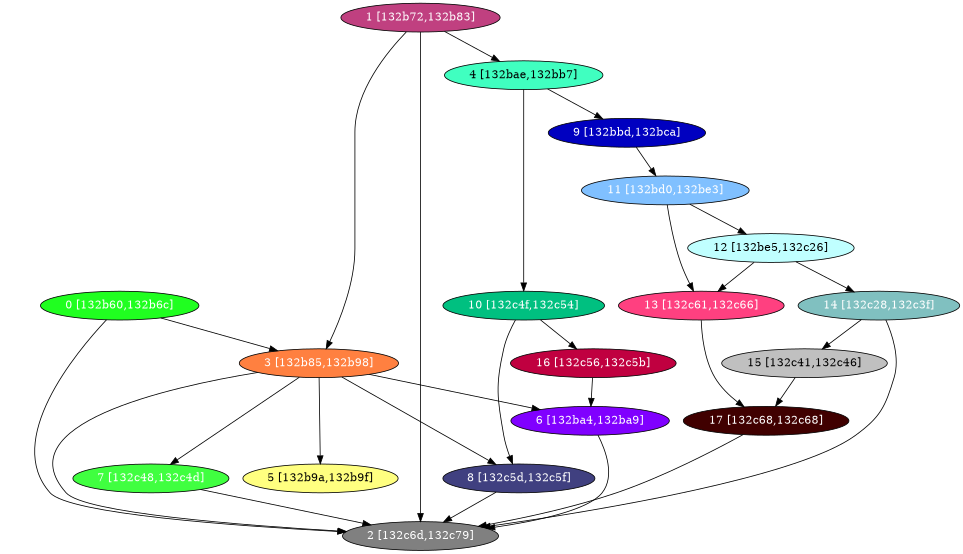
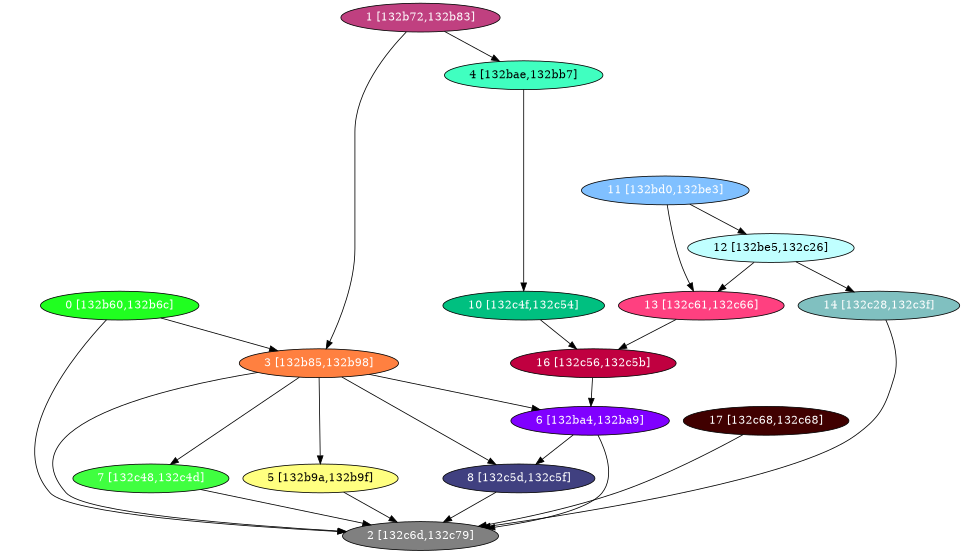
node "9 [132bbd,132bca]": removed
edge "1 [132b72,132b83]" -> "2 [132c6d,132c79]": now "5 [132b9a,132b9f]" -> "2 [132c6d,132c79]"
node "15 [132c41,132c46]": removed
edge "13 [132c61,132c66]" -> "17 [132c68,132c68]": now "13 [132c61,132c66]" -> "16 [132c56,132c5b]"
edge "10 [132c4f,132c54]" -> "8 [132c5d,132c5f]": now "6 [132ba4,132ba9]" -> "8 [132c5d,132c5f]"
